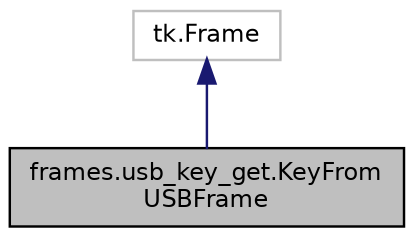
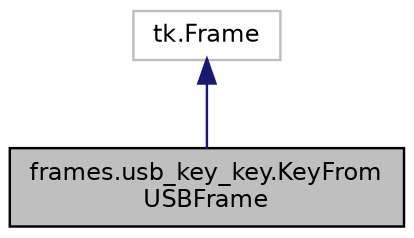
node "frames.usb_key_get.KeyFrom USBFrame": label "frames.usb_key_get.KeyFrom USBFrame" -> "frames.usb_key_key.KeyFrom USBFrame"
